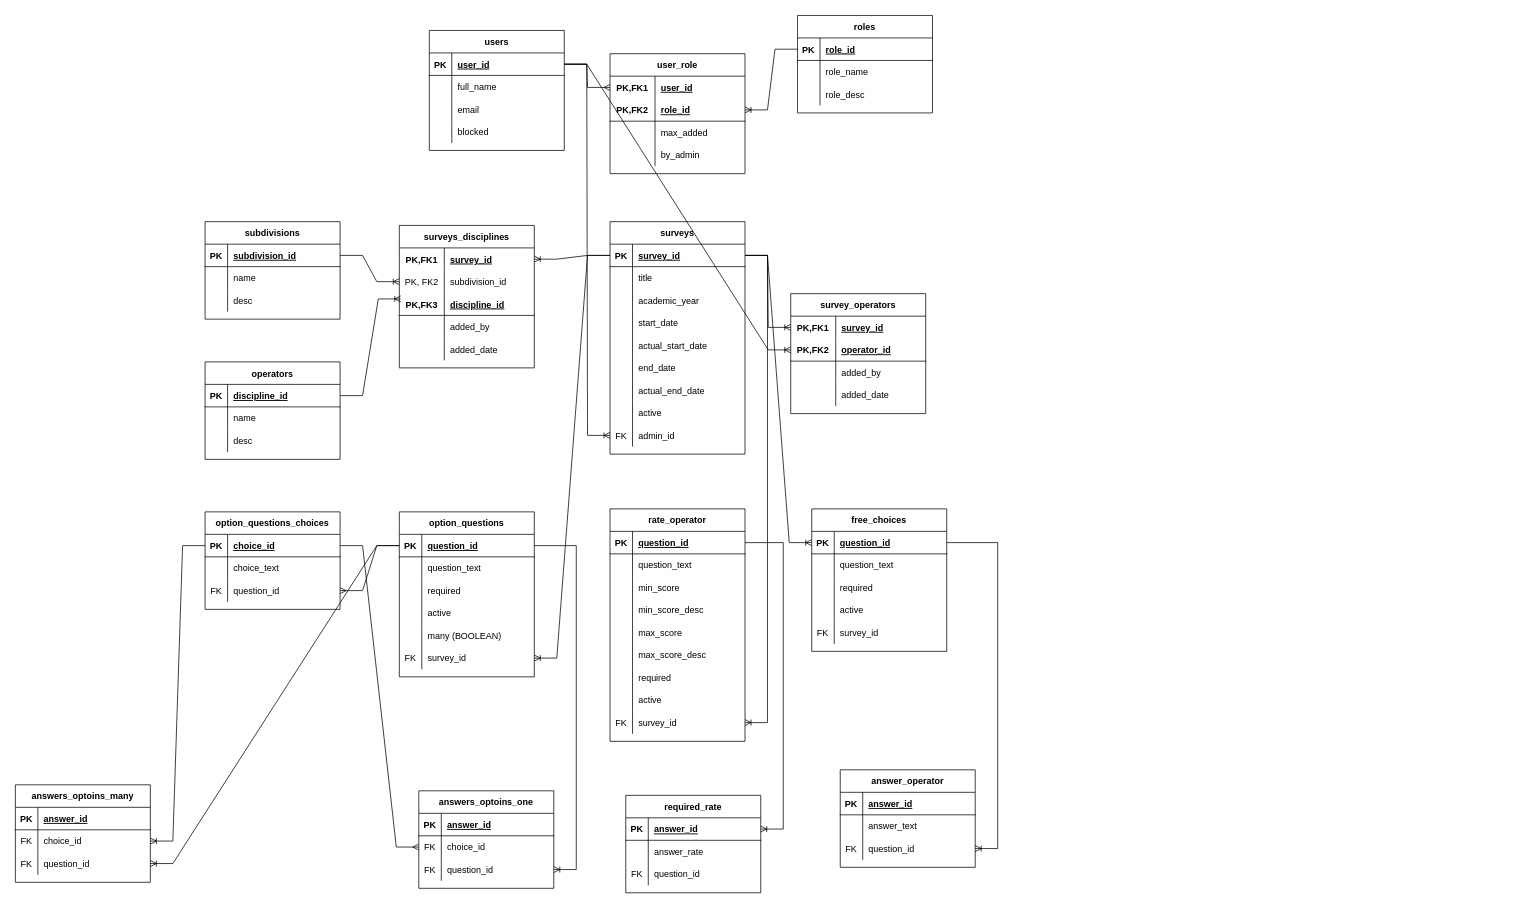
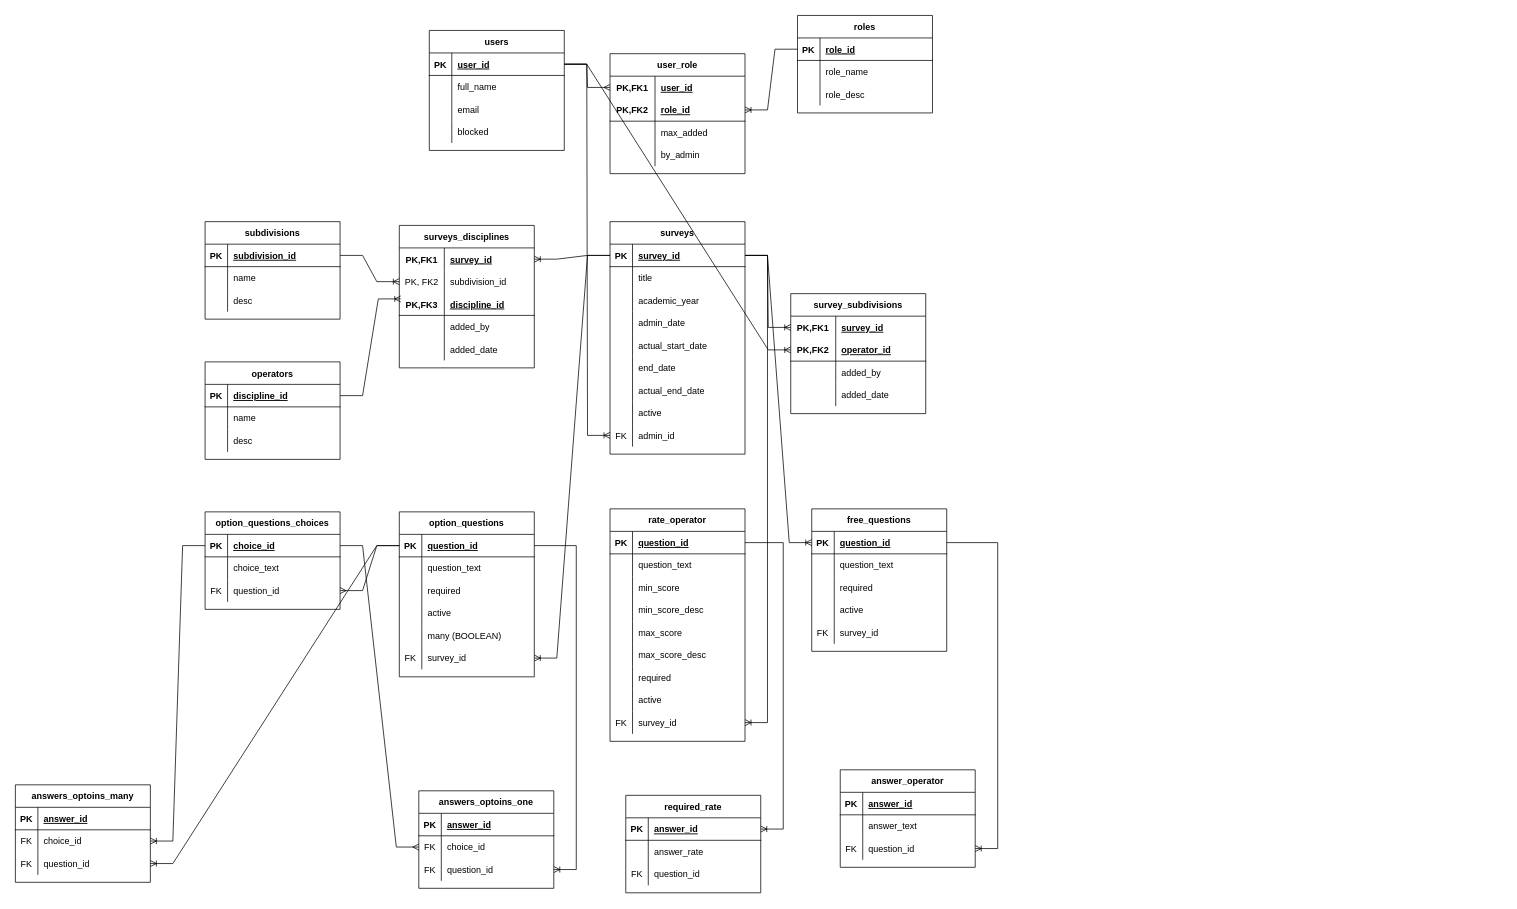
node "survey_operators": label "survey_operators" -> "survey_subdivisions"
node "start_date": label "start_date" -> "admin_date"
node "free_choices": label "free_choices" -> "free_questions"
